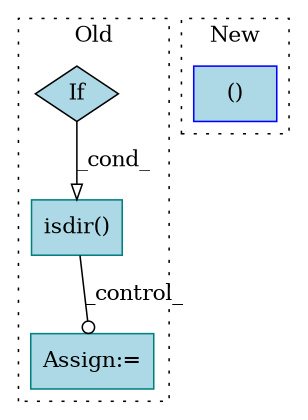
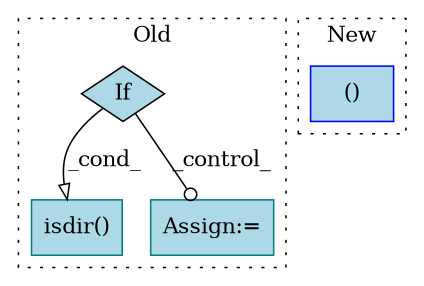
edge "isdir()" -> "Assign:=": now "If" -> "Assign:="
